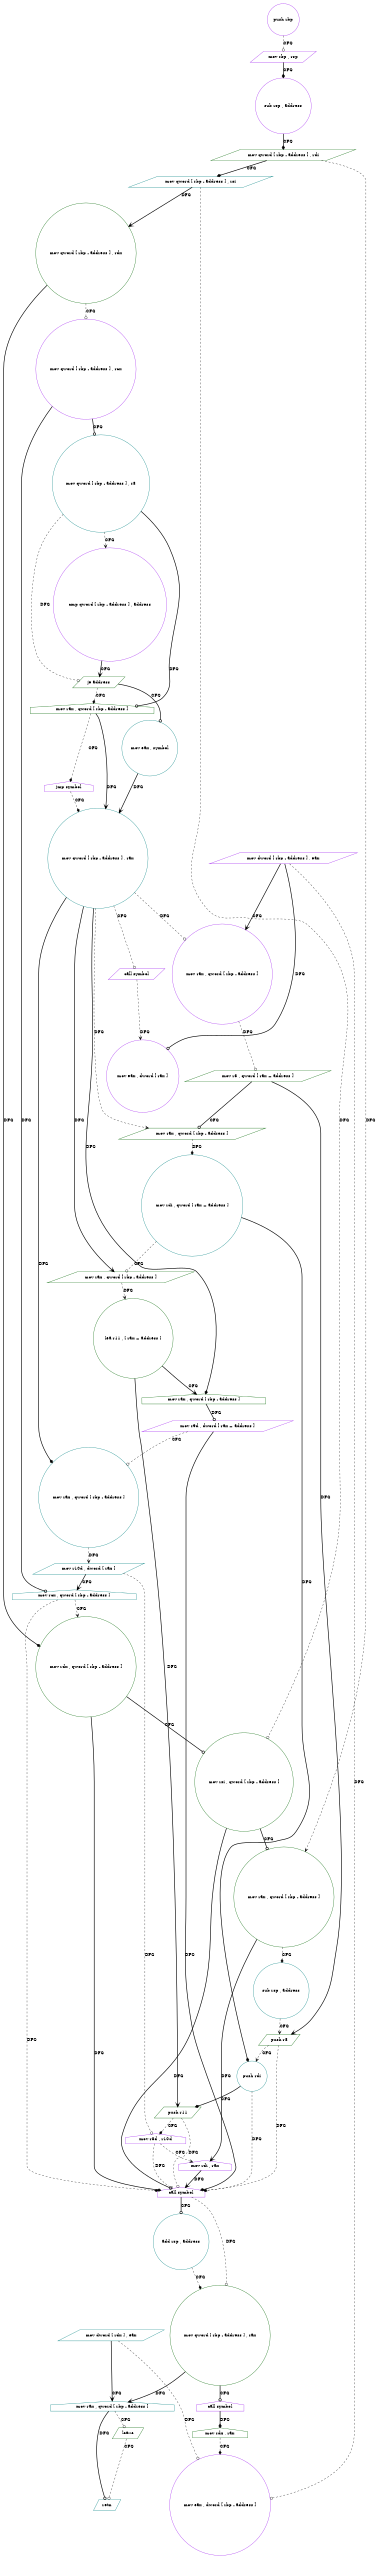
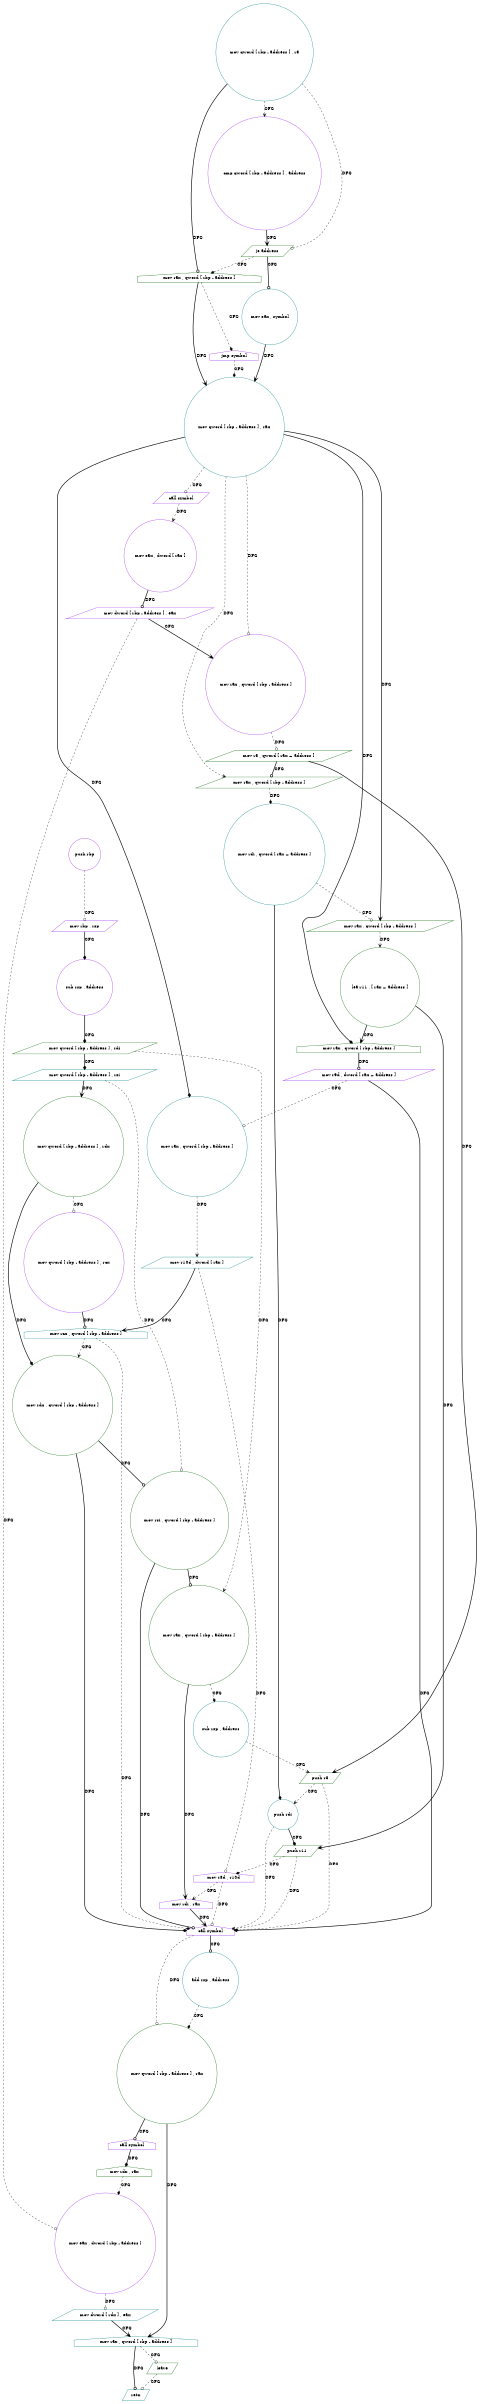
edge "mov qword [ rbp - address ] , rcx" -> "mov qword [ rbp - address ] , r8": removed, label "CFG"
edge "mov dword [ rbp - address ] , eax" -> "mov eax , dword [ rax ]": reversed
edge "mov dword [ rdx ] , eax" -> "mov eax , dword [ rbp - address ]": reversed
